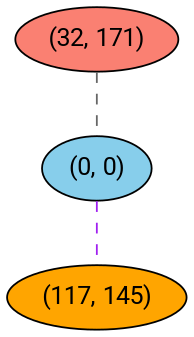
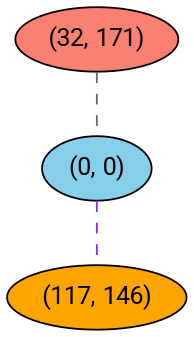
node "(117, 145)": label "(117, 145)" -> "(117, 146)"
